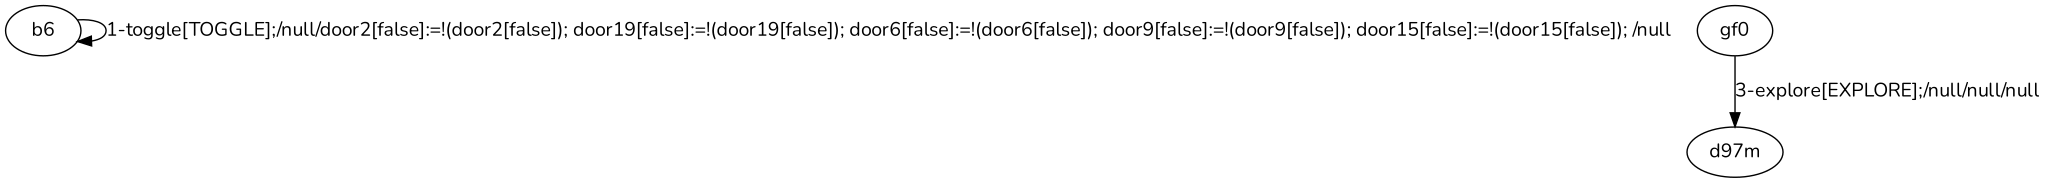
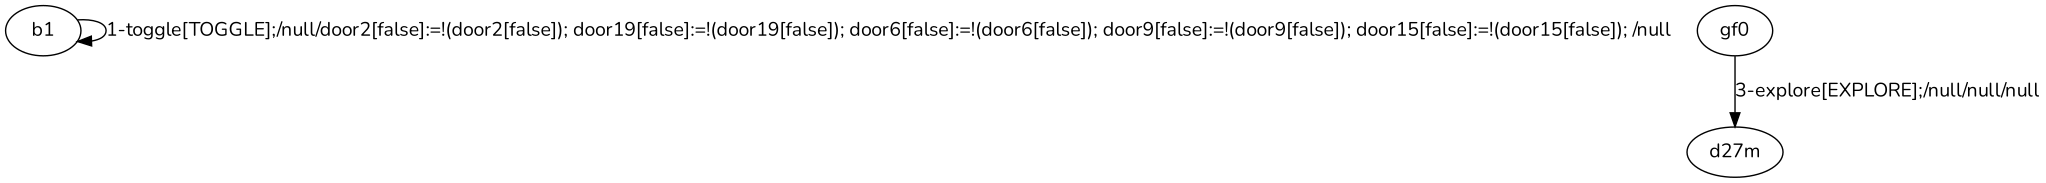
node "b6": label "b6" -> "b1"
node "d97m": label "d97m" -> "d27m"
